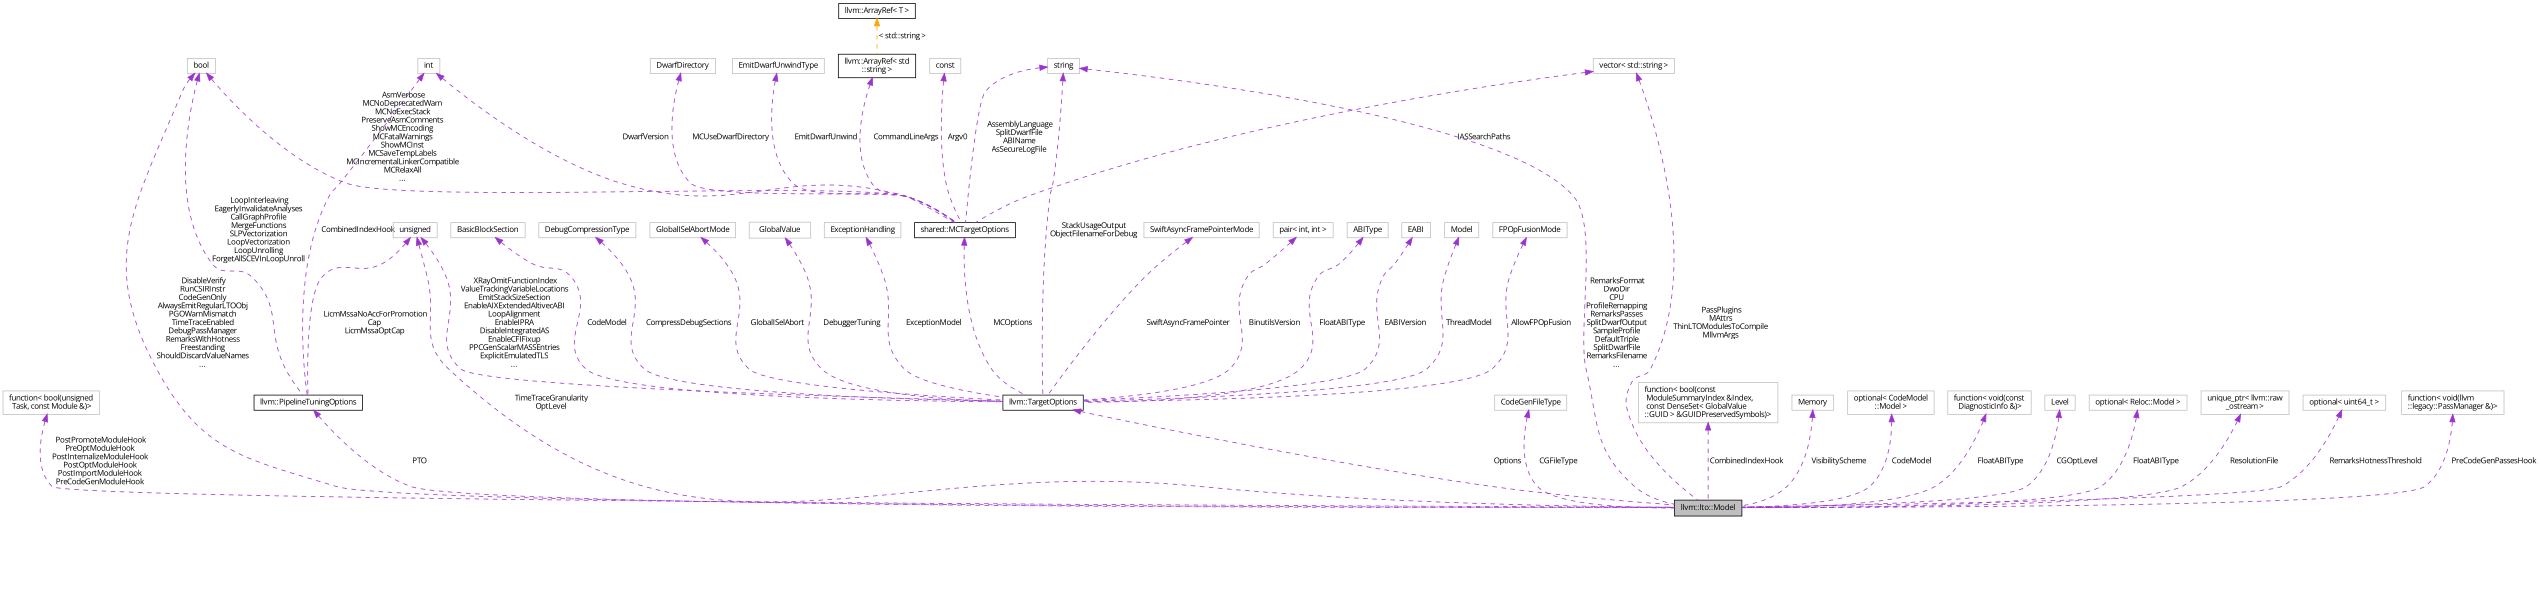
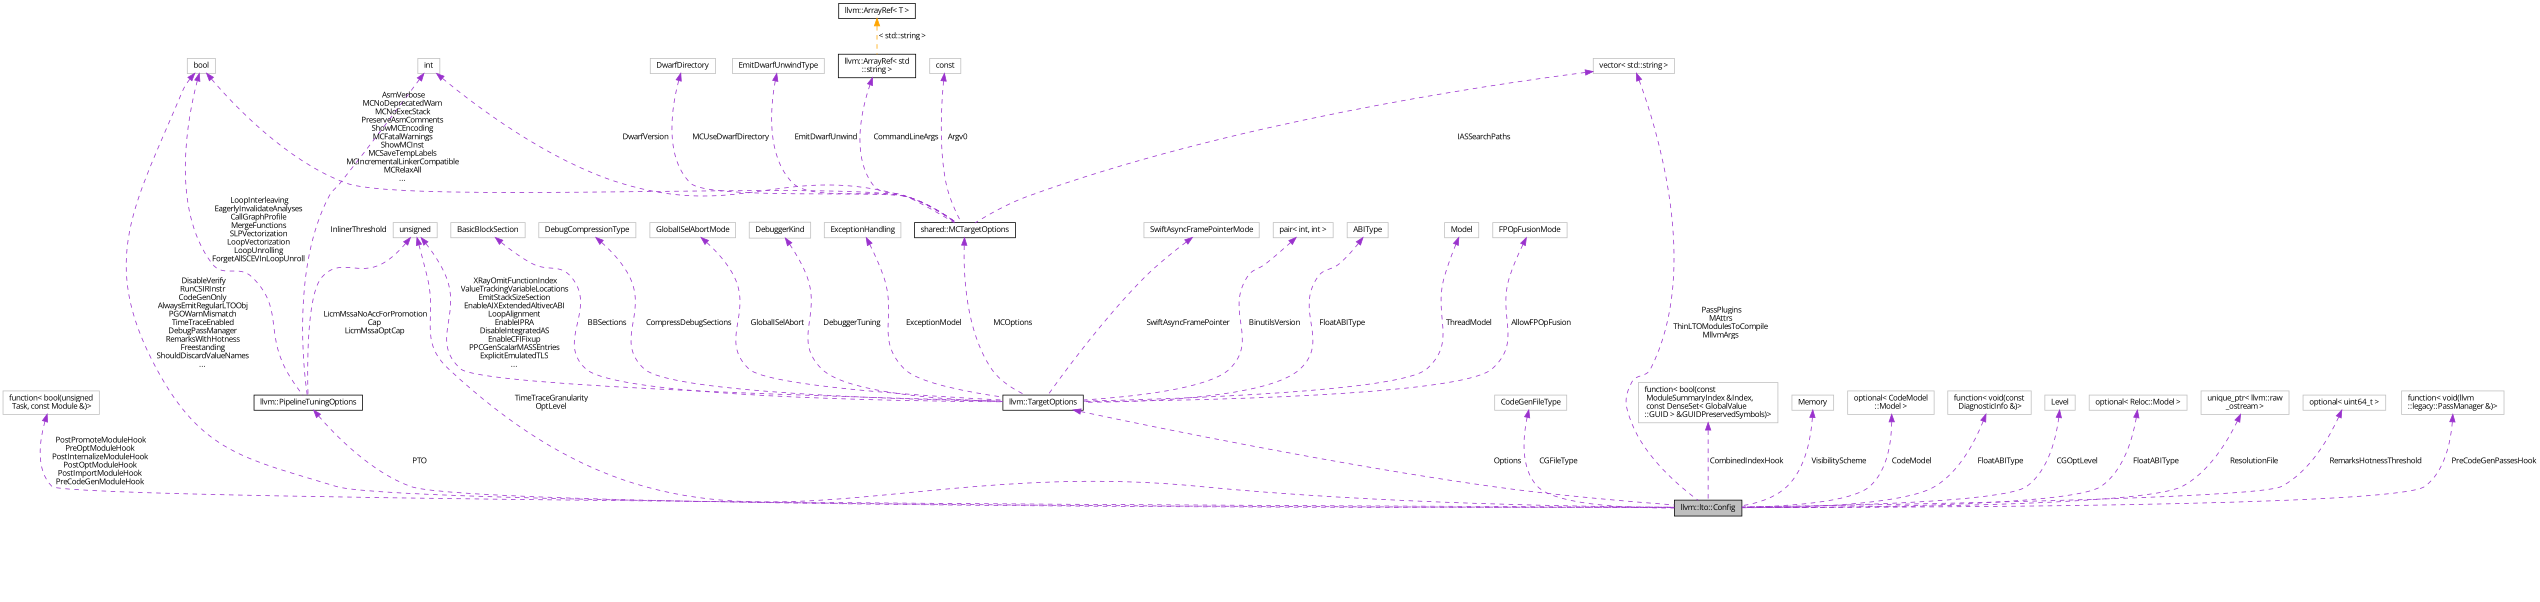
node "string": removed
edge "llvm::PipelineTuningOptions" -> "int": label " CombinedIndexHook" -> " InlinerThreshold"
node "GlobalValue": label "GlobalValue" -> "DebuggerKind"
node "EABI": removed
edge "llvm::TargetOptions" -> "BasicBlockSection": label " CodeModel" -> " BBSections"
node "llvm::lto::Model": label "llvm::lto::Model" -> "llvm::lto::Config"
